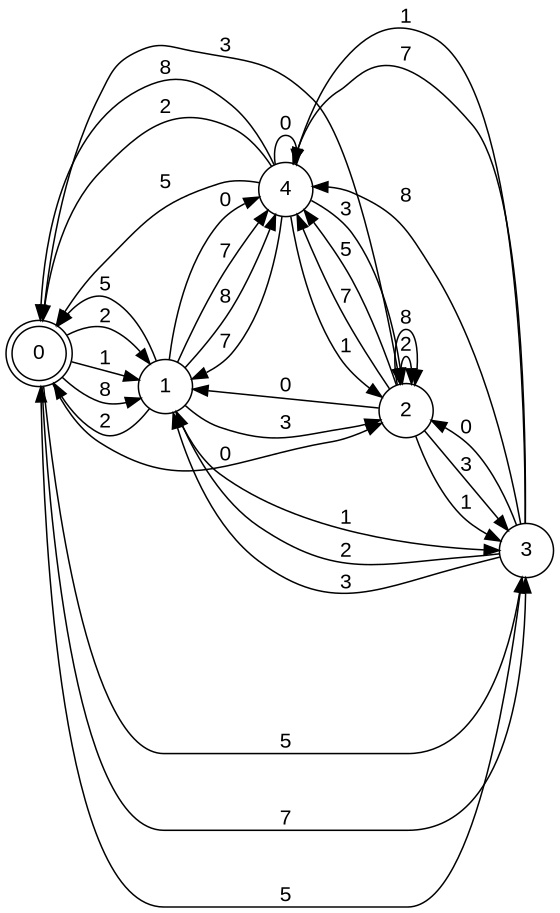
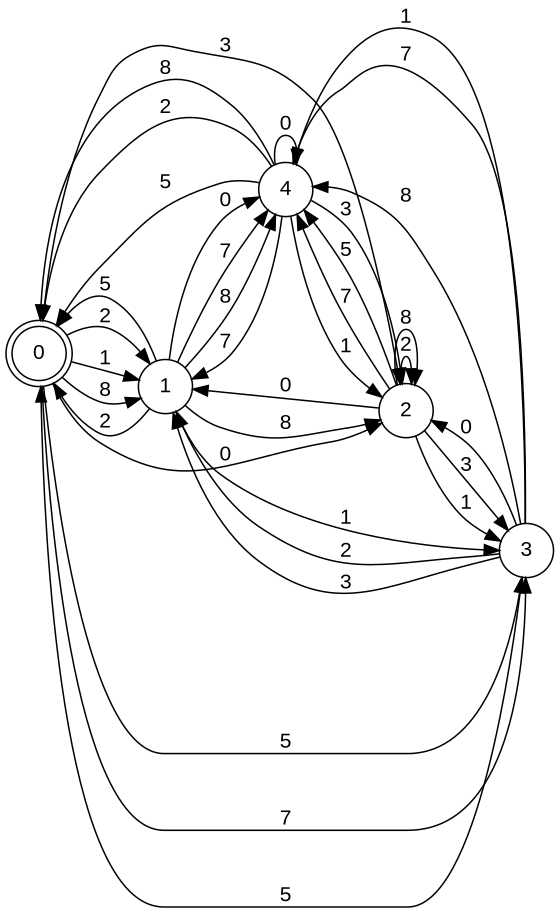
edge "1" -> "2": label "3" -> "8"
